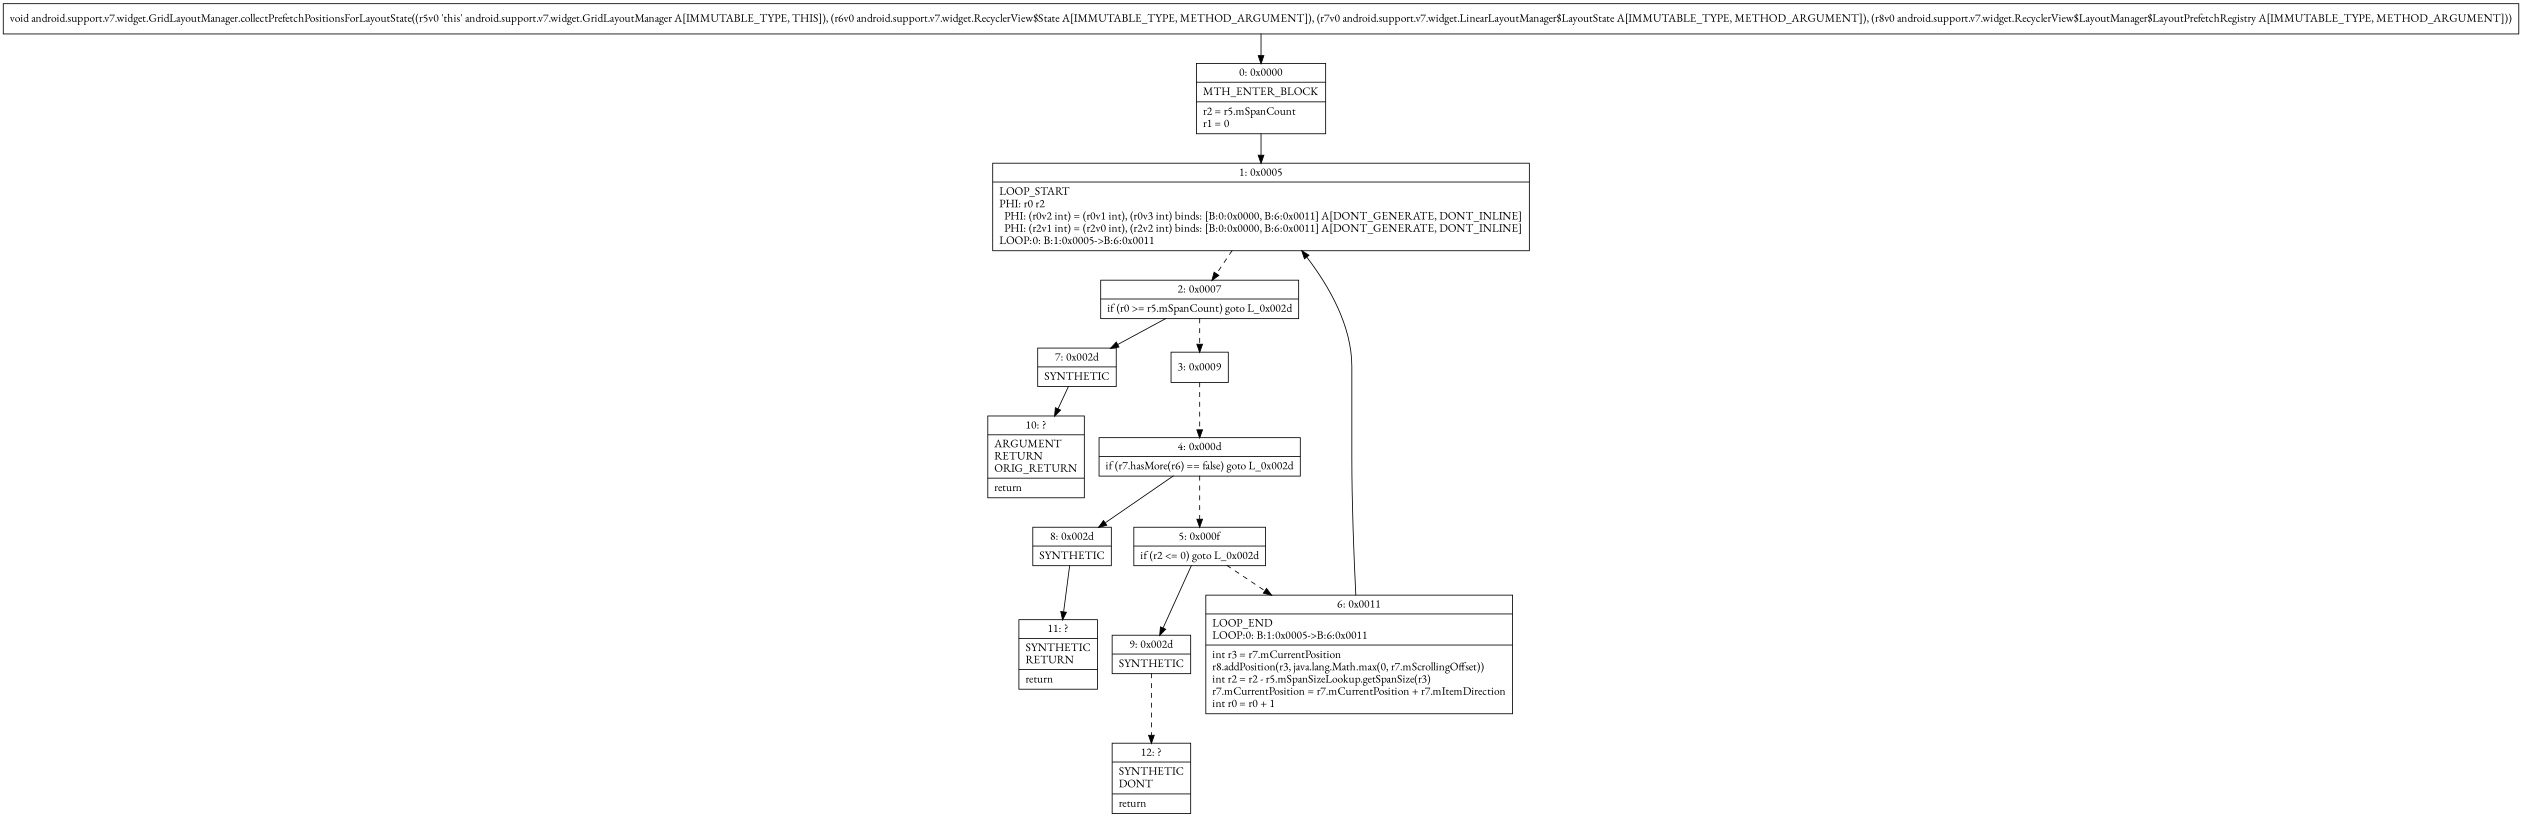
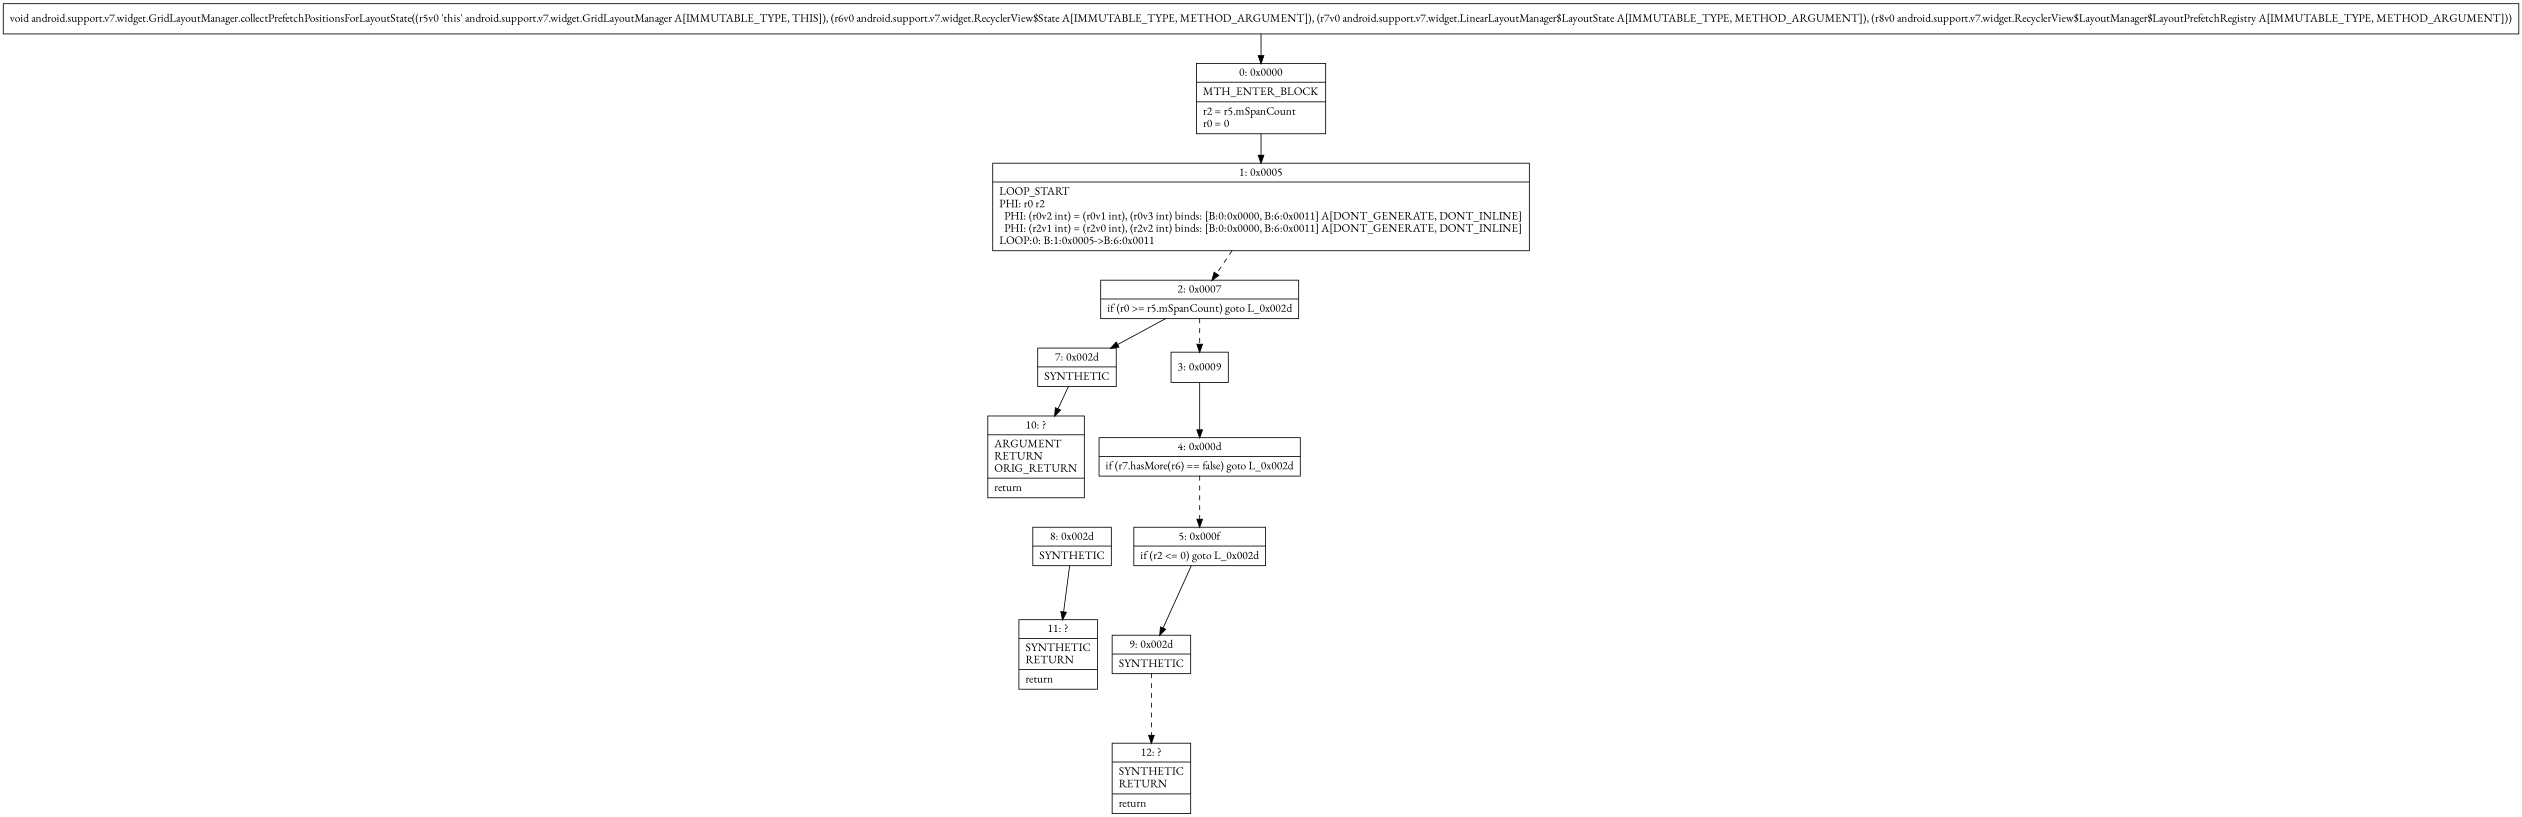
node "0: 0x0000": text "r1 = 0" -> "r0 = 0"
edge "3: 0x0009" -> "4: 0x000d": style dashed -> solid
edge "4: 0x000d" -> "8: 0x002d": removed
node "6: 0x0011": removed
node "12: ?": text "DONT" -> "RETURN"
